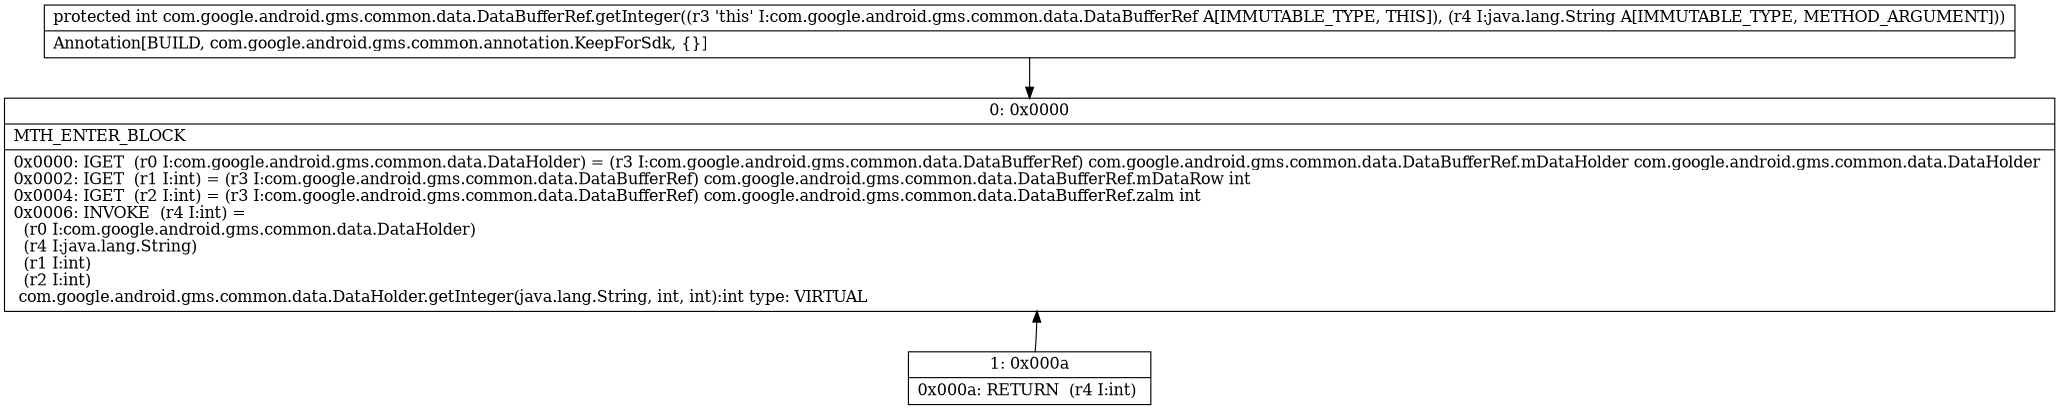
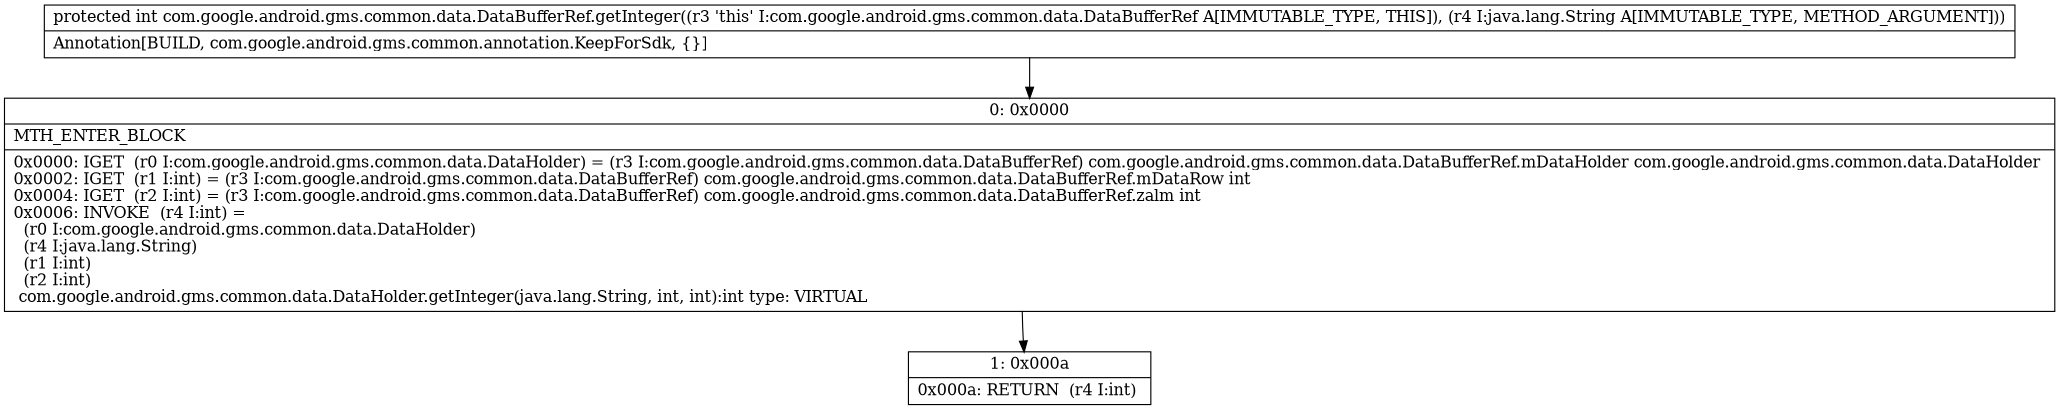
edge "1: 0x000a" -> "0: 0x0000": reversed
